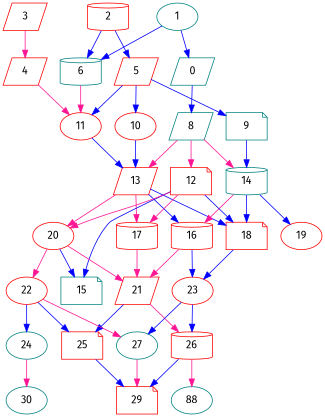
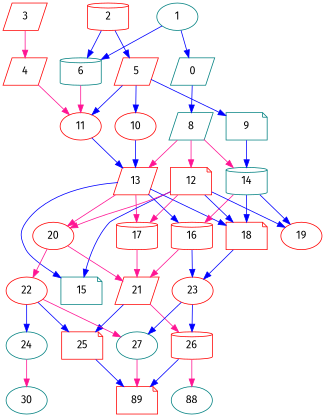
edge "12" -> "19": added
edge "20" -> "15": now "13" -> "15"
node "29": label "29" -> "89"
